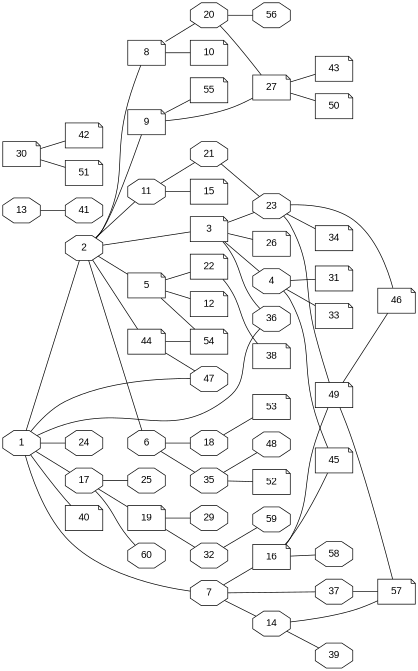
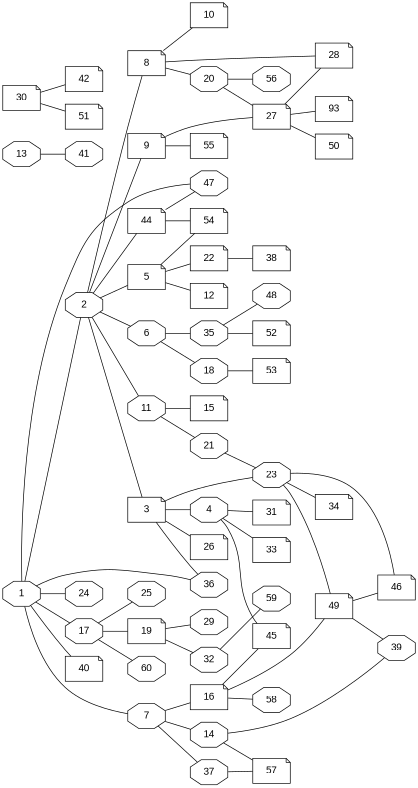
node "28": added
node "43": label "43" -> "93"
edge "49" -- "57": now "49" -- "39"
